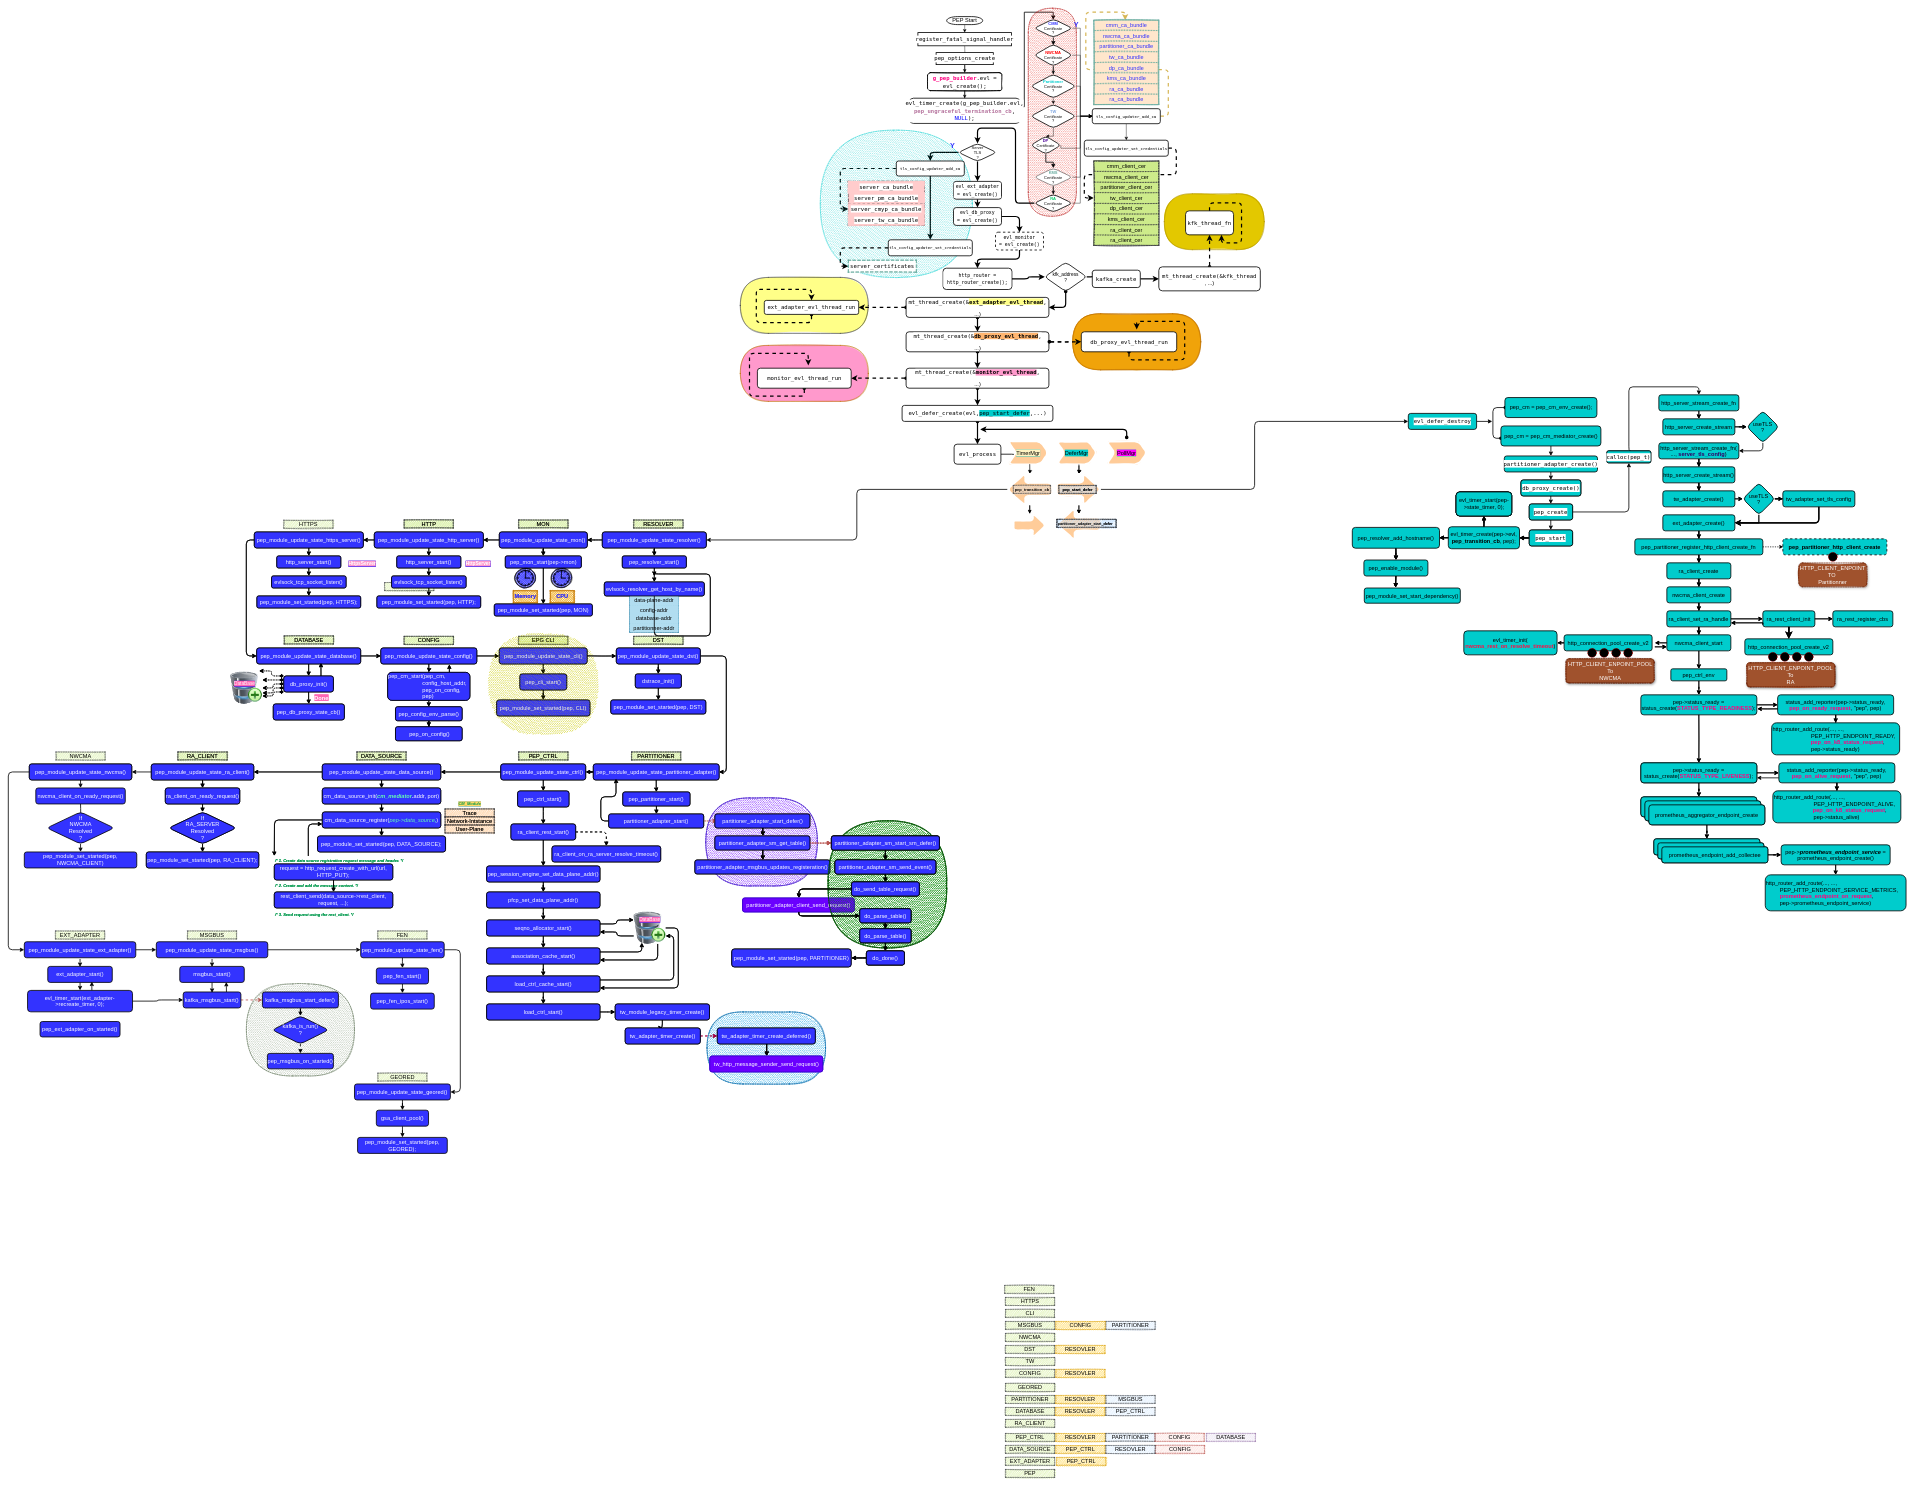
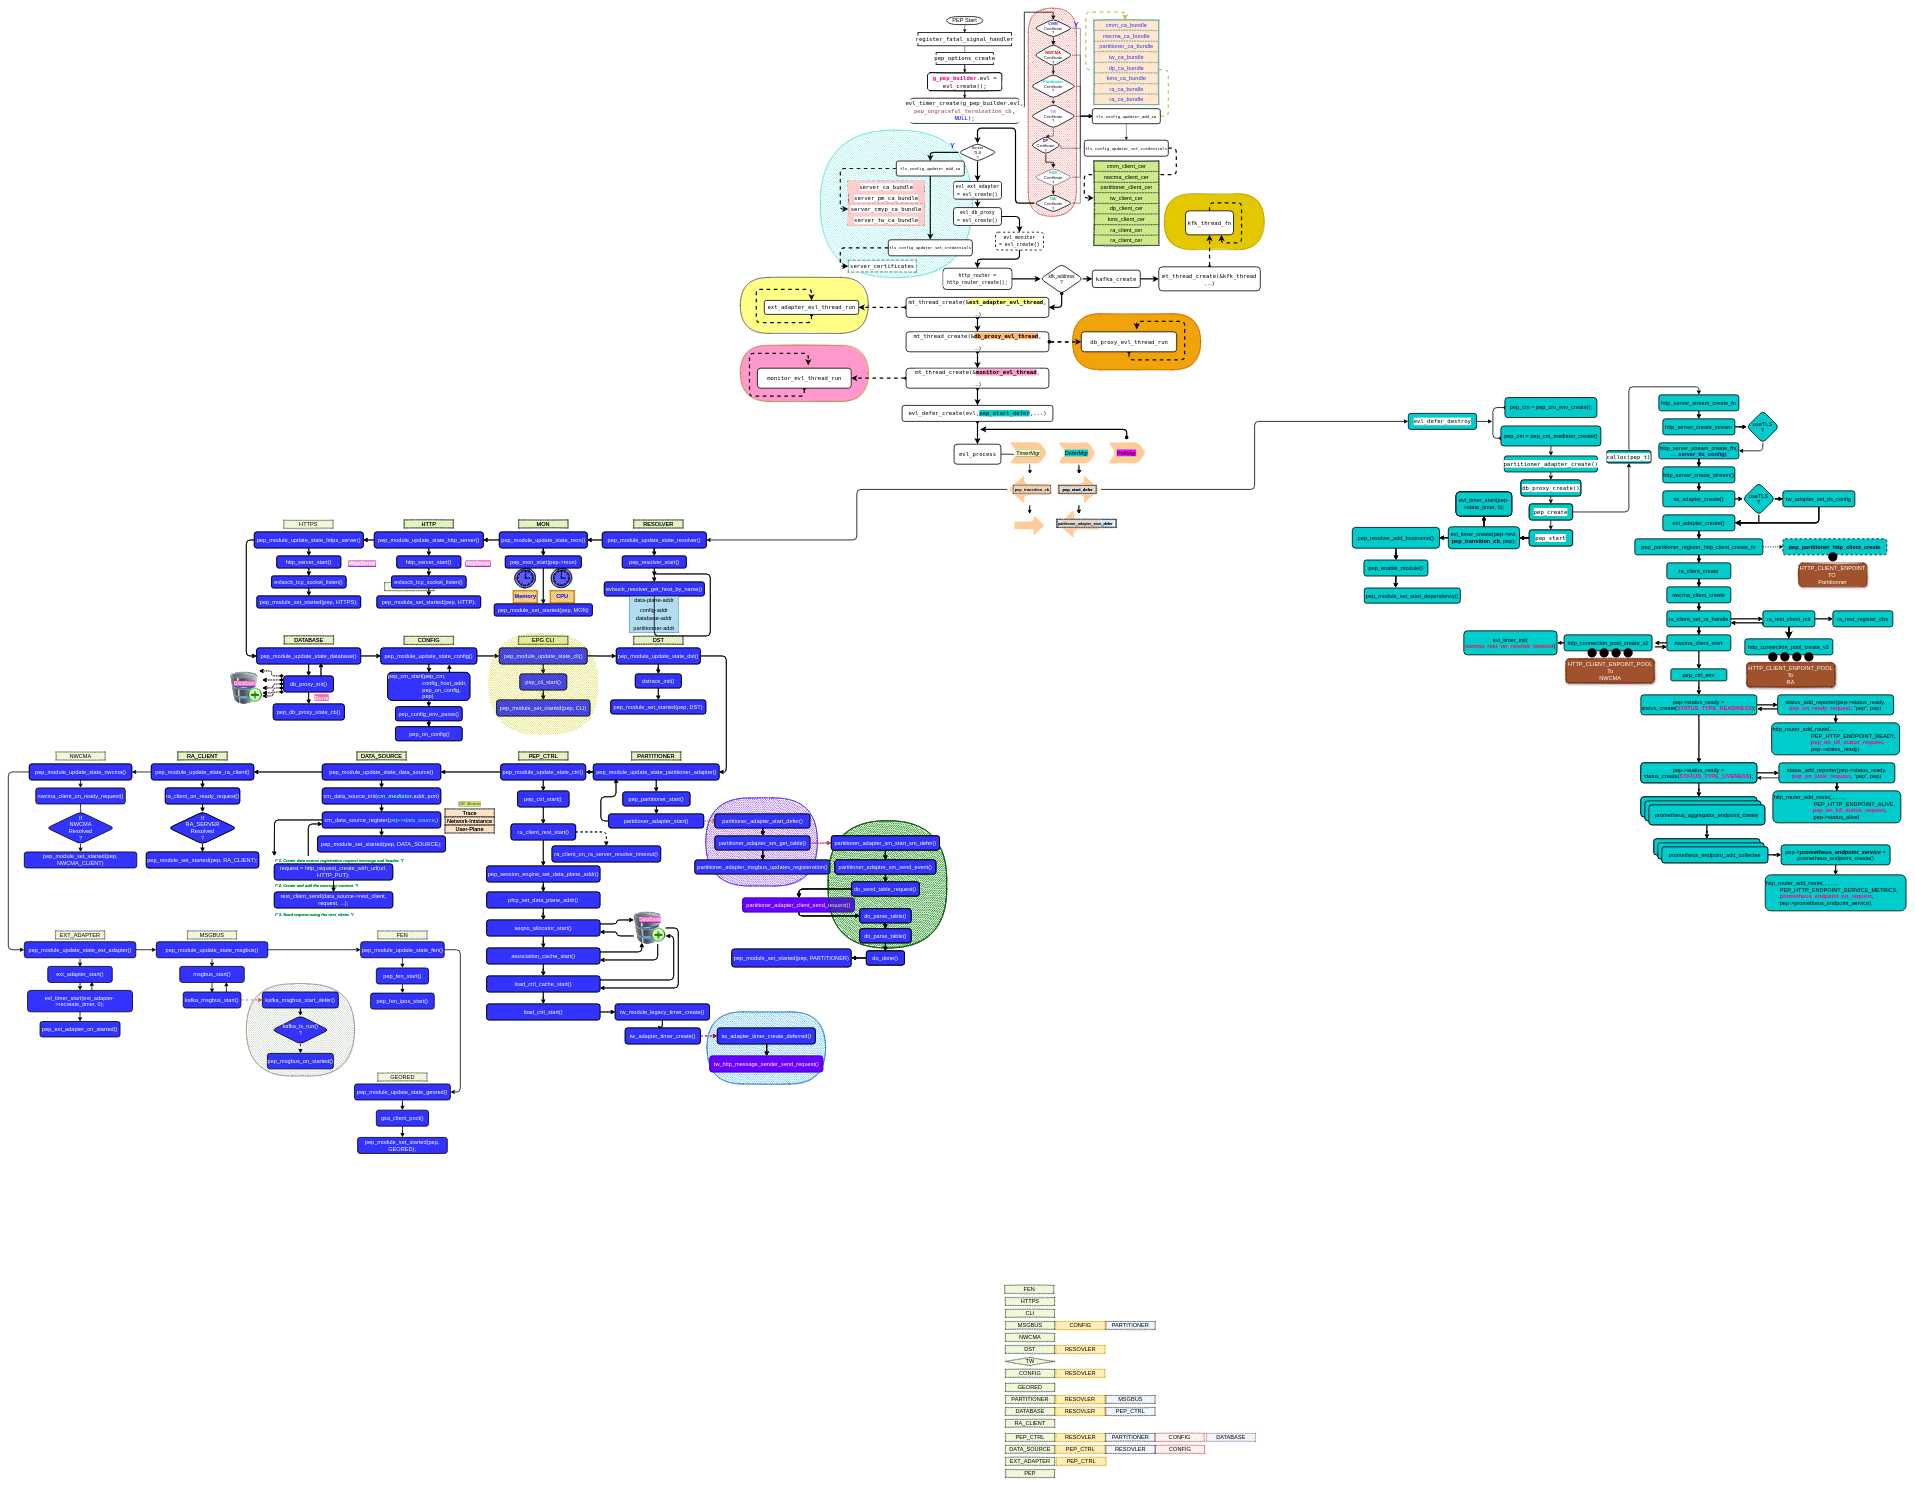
node "kfk_address ?": moved (1066, 277) -> (1062, 279)
edge "evl_timer_start(ext_adapter->recreate_timer, 0);" -> "kafka_msgbus_start()": now "evl_timer_start(ext_adapter->recreate_timer, 0);" -> "pep_ext_adapter_on_started()"
node "TW": shape rectangle -> diamond
